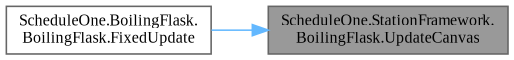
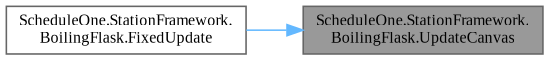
node "ScheduleOne.BoilingFlask. BoilingFlask.FixedUpdate": label "ScheduleOne.BoilingFlask. BoilingFlask.FixedUpdate" -> "ScheduleOne.StationFramework. BoilingFlask.FixedUpdate"
